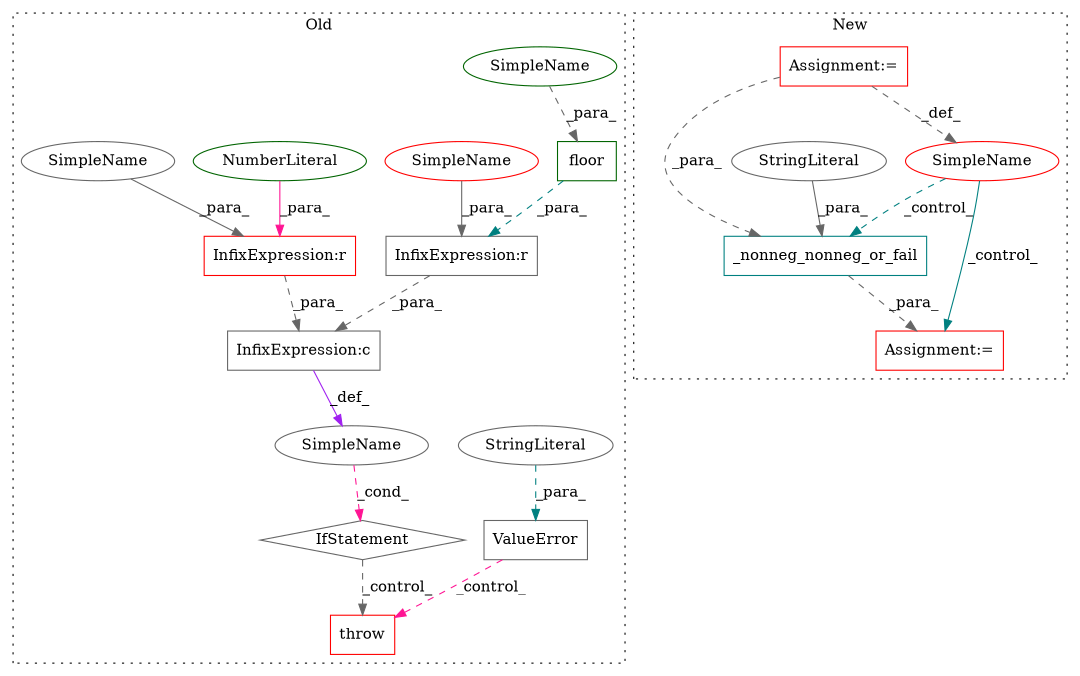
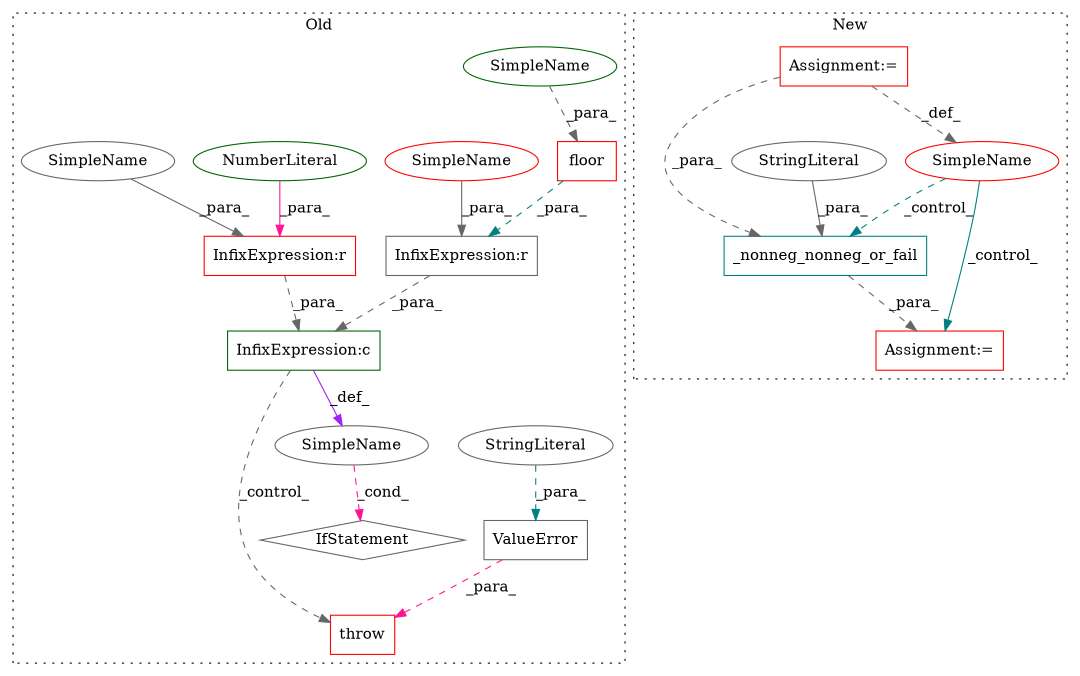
node "floor": color darkgreen -> red
node "InfixExpression:c": color gray40 -> darkgreen
edge "IfStatement" -> "throw": now "InfixExpression:c" -> "throw"
edge "ValueError" -> "throw": label "_control_" -> "_para_"
